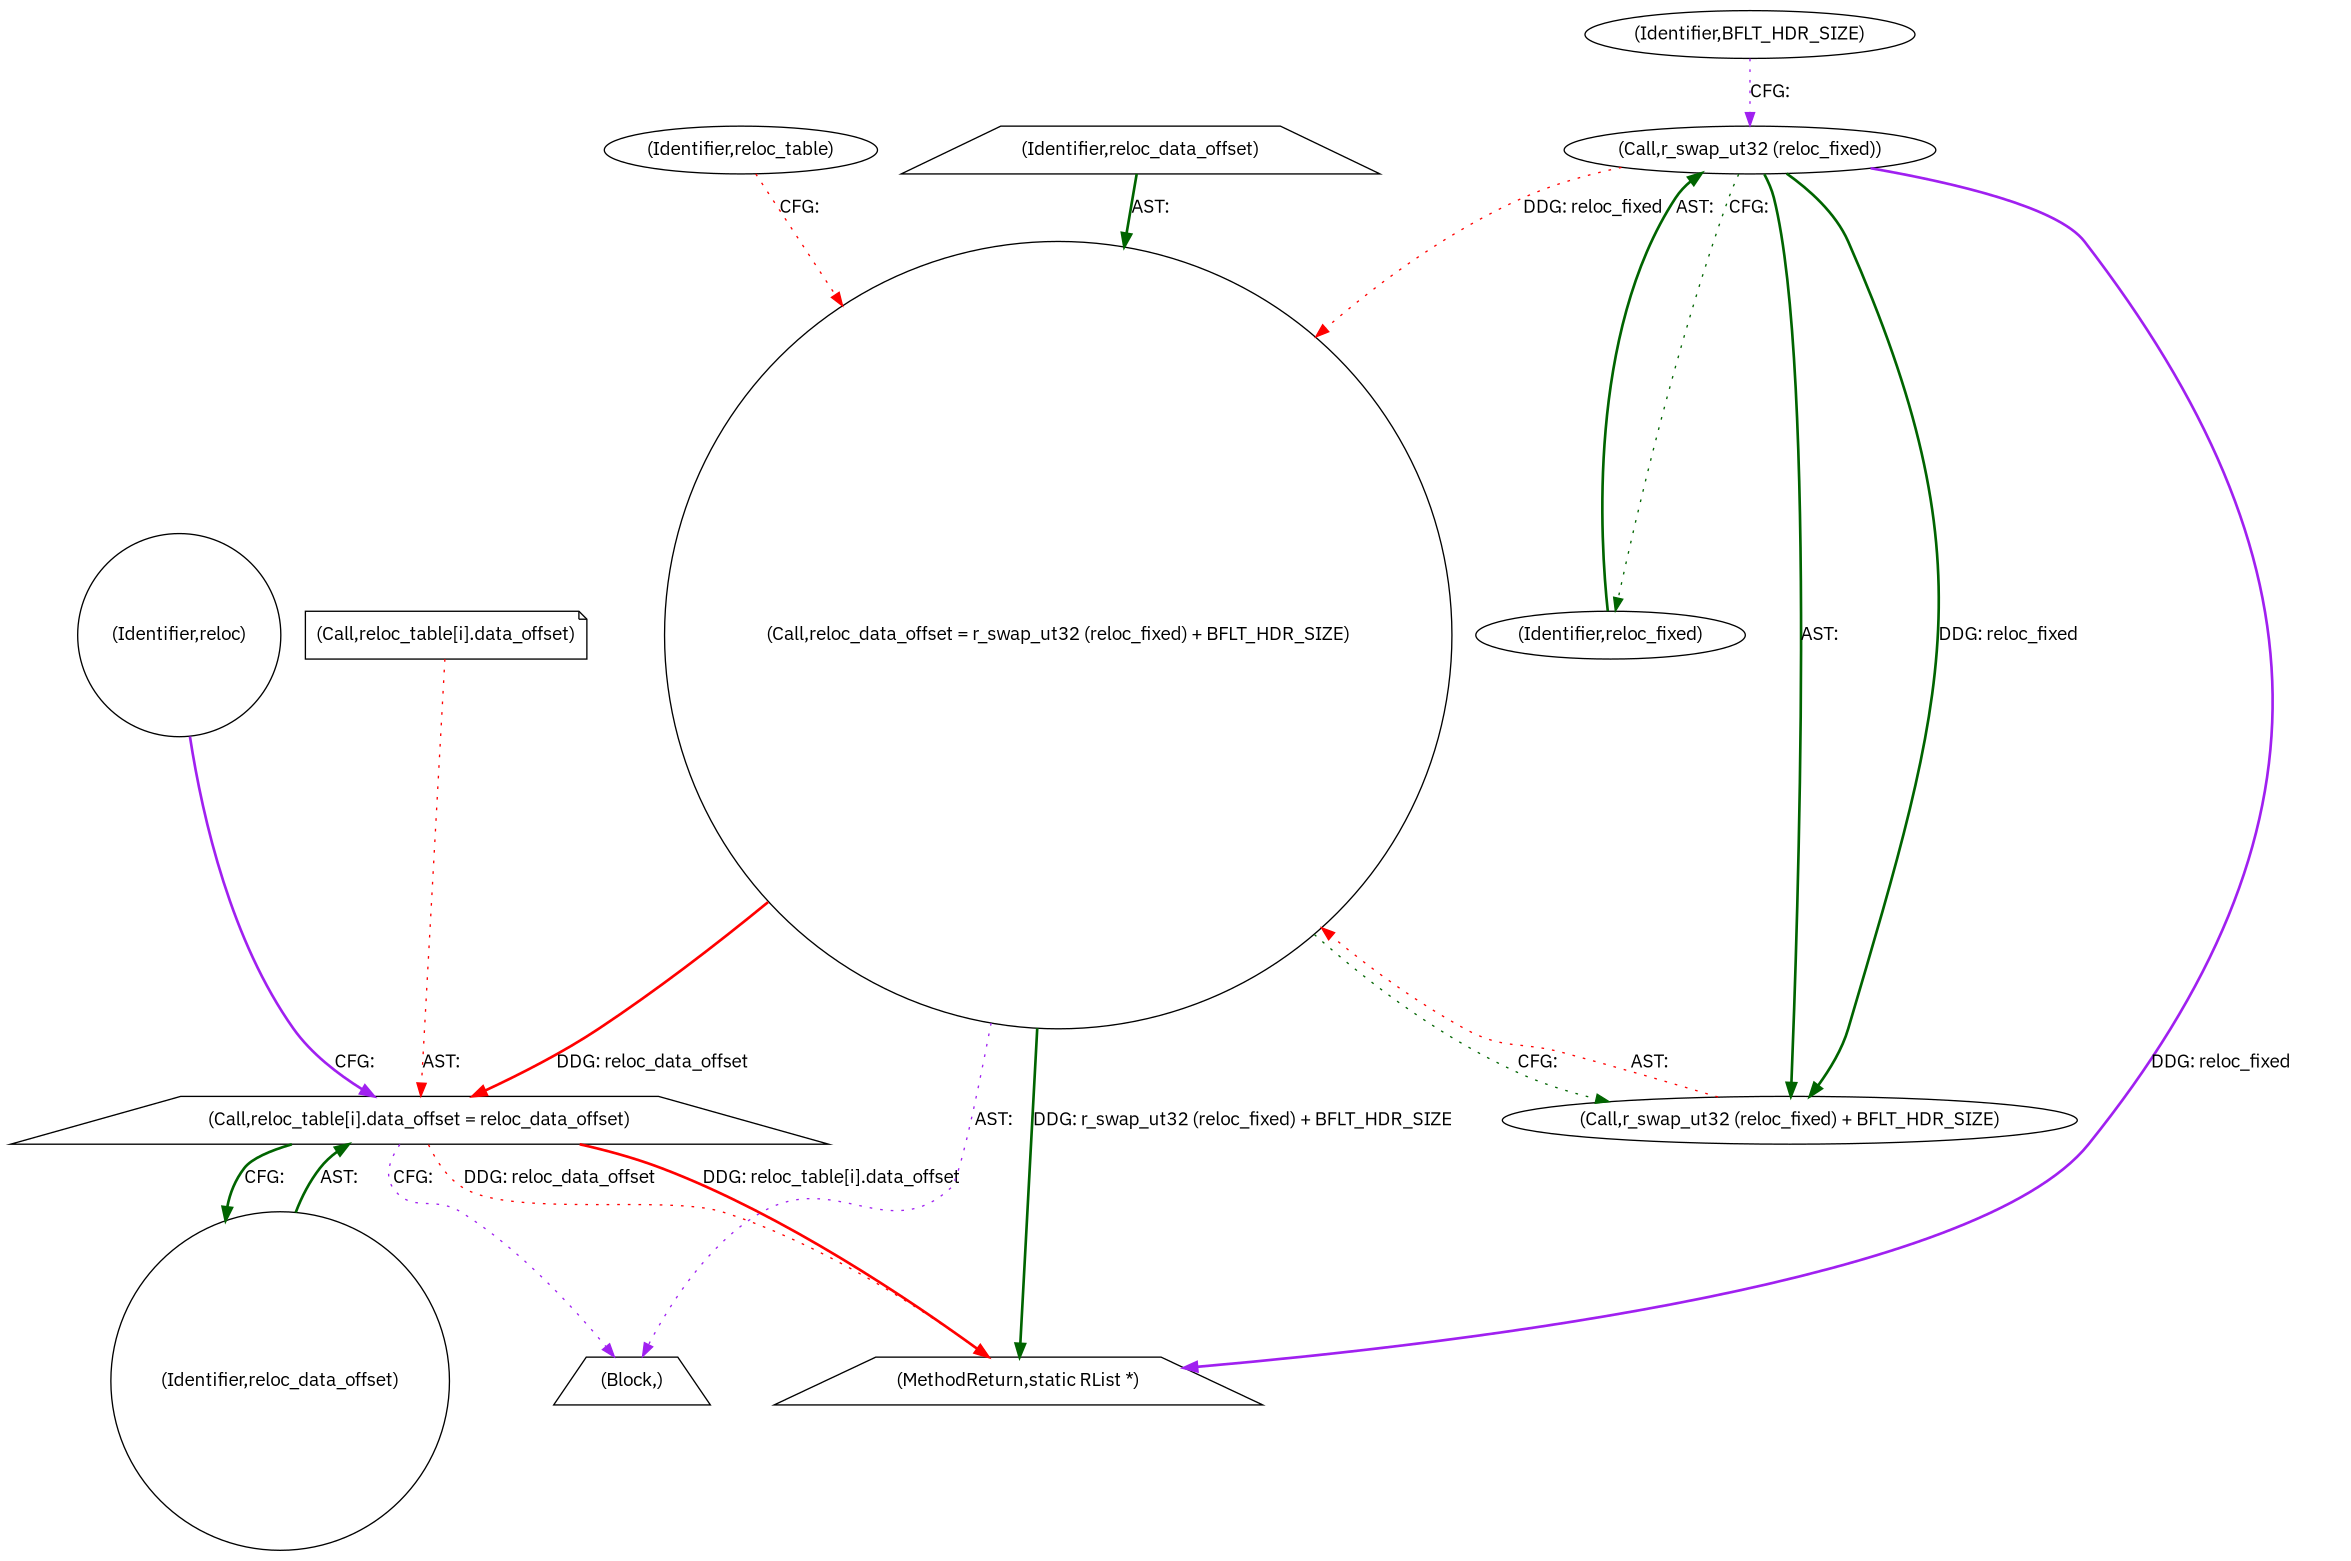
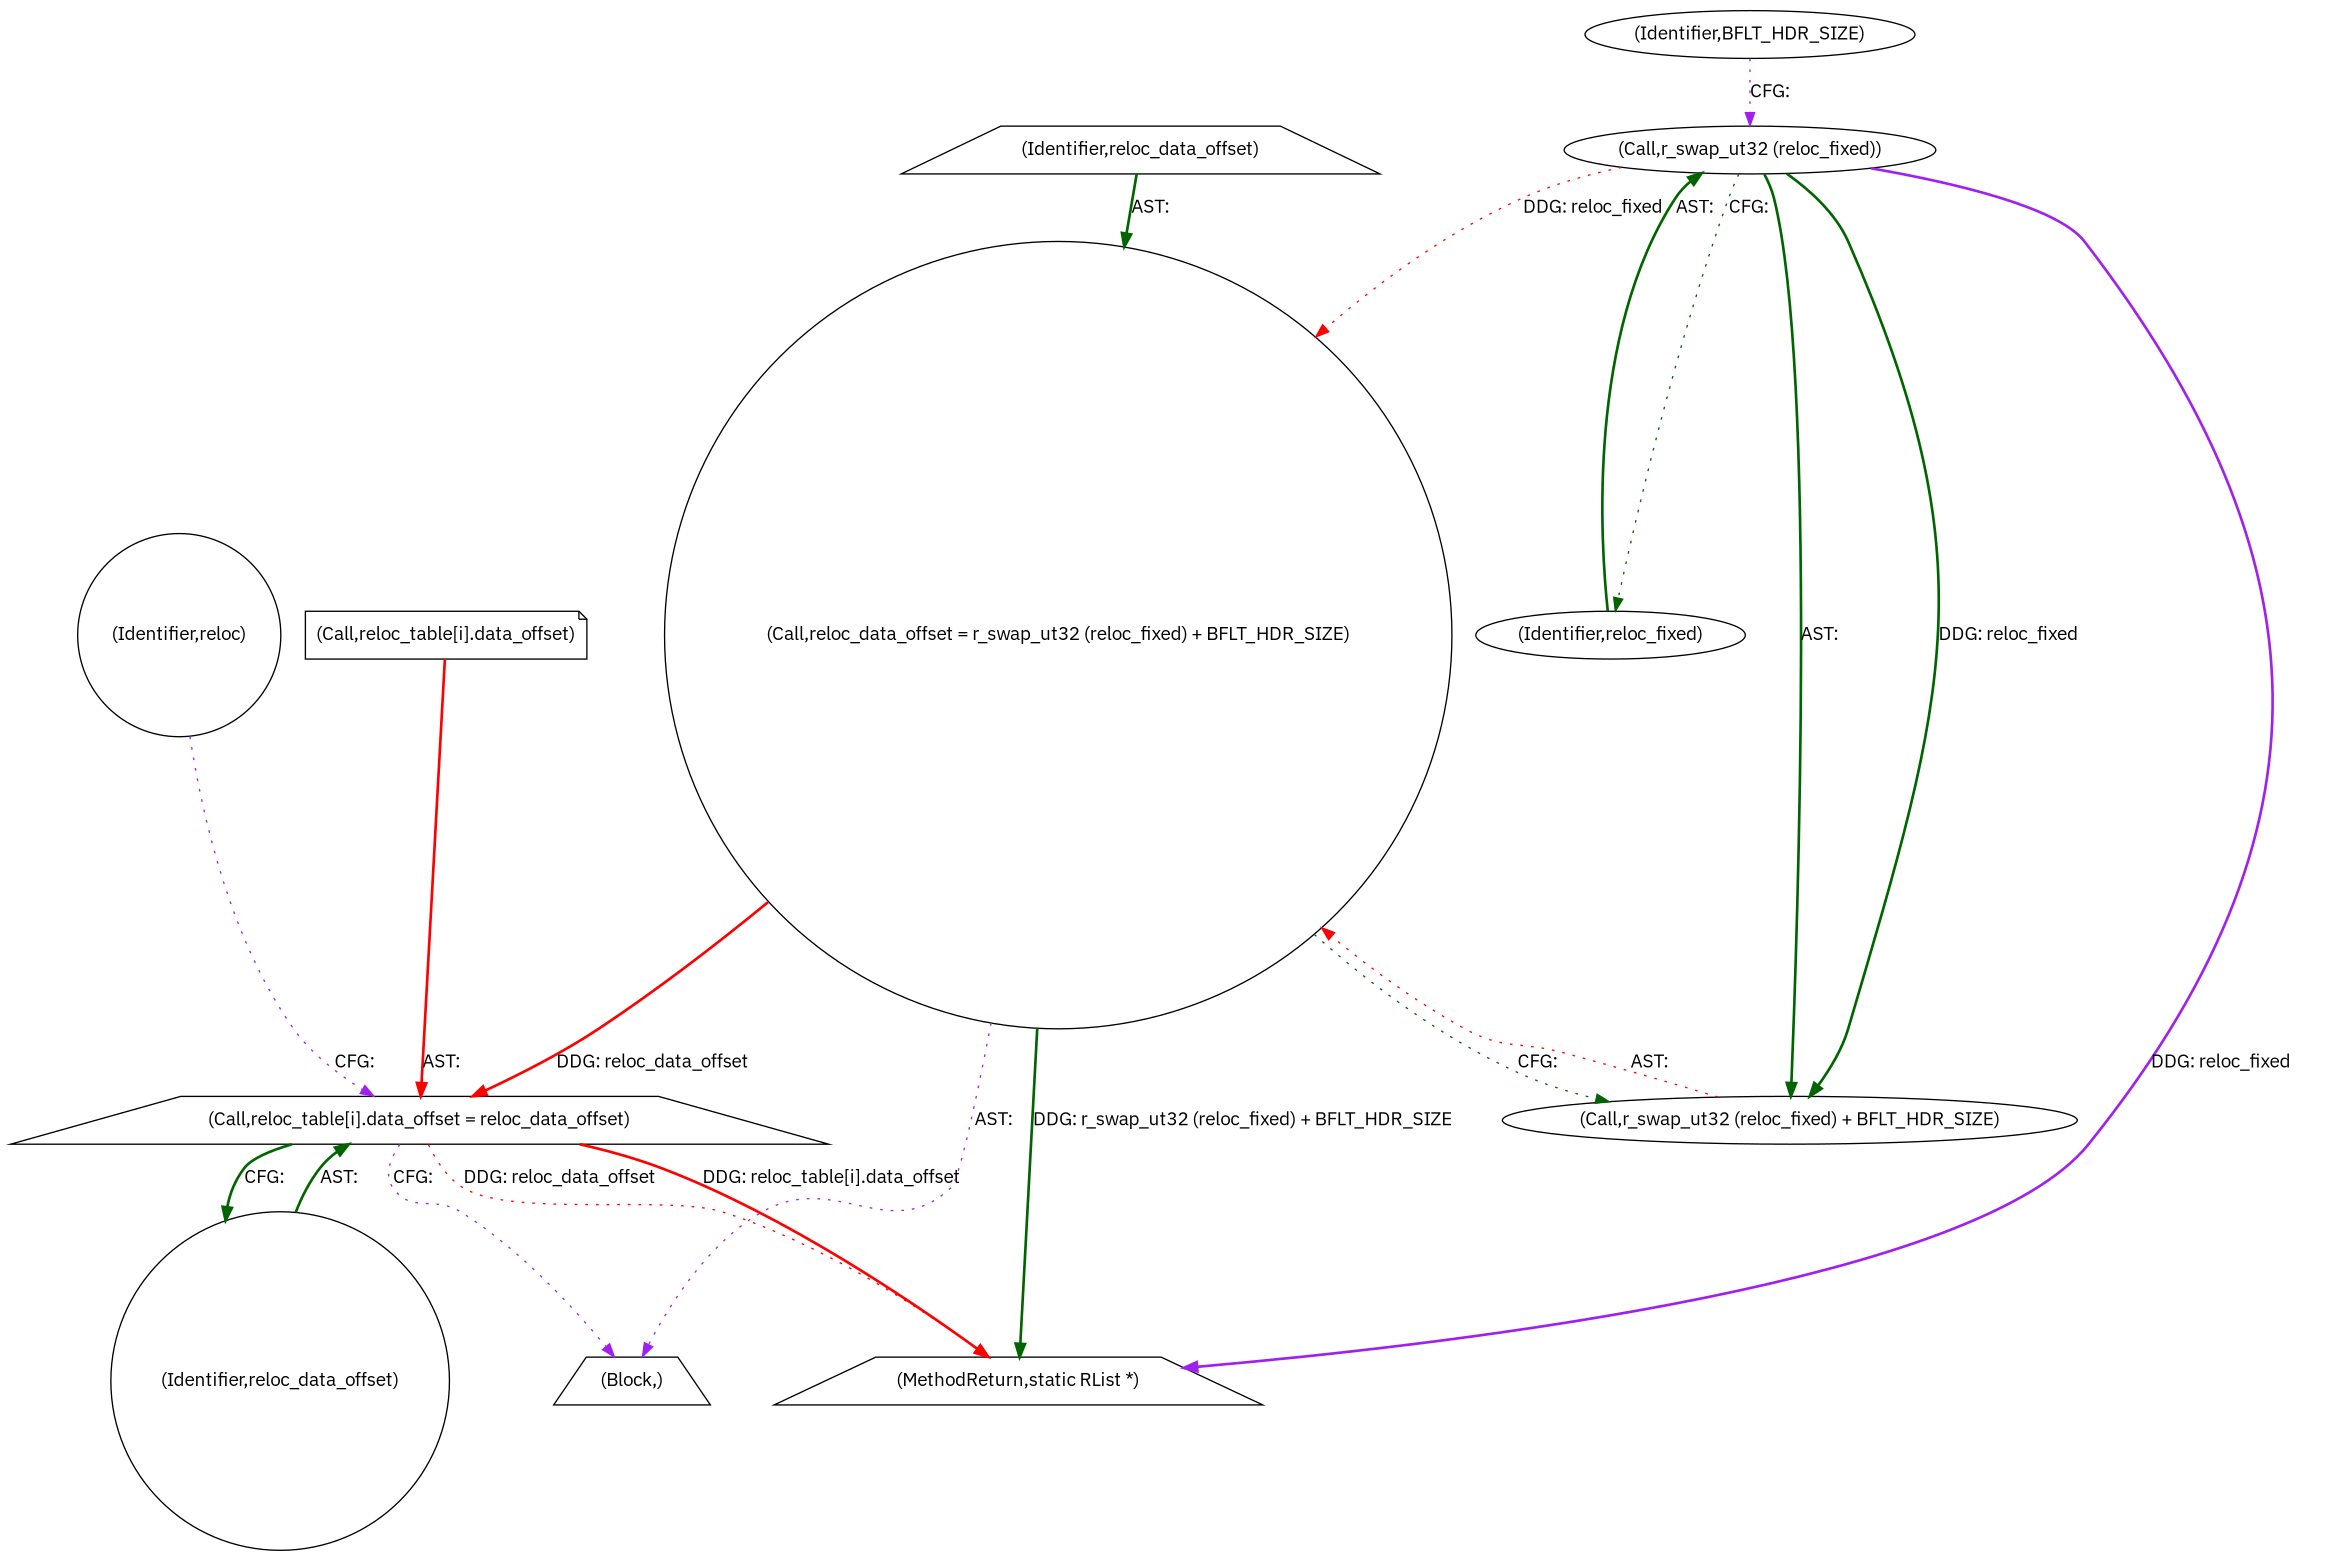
node "(Identifier,reloc_table)": removed
edge "(Call,reloc_table[i].data_offset)" -> "(Call,reloc_table[i].data_offset = reloc_data_offset)": style dotted -> bold
edge "(Identifier,reloc)" -> "(Call,reloc_table[i].data_offset = reloc_data_offset)": style bold -> dotted
